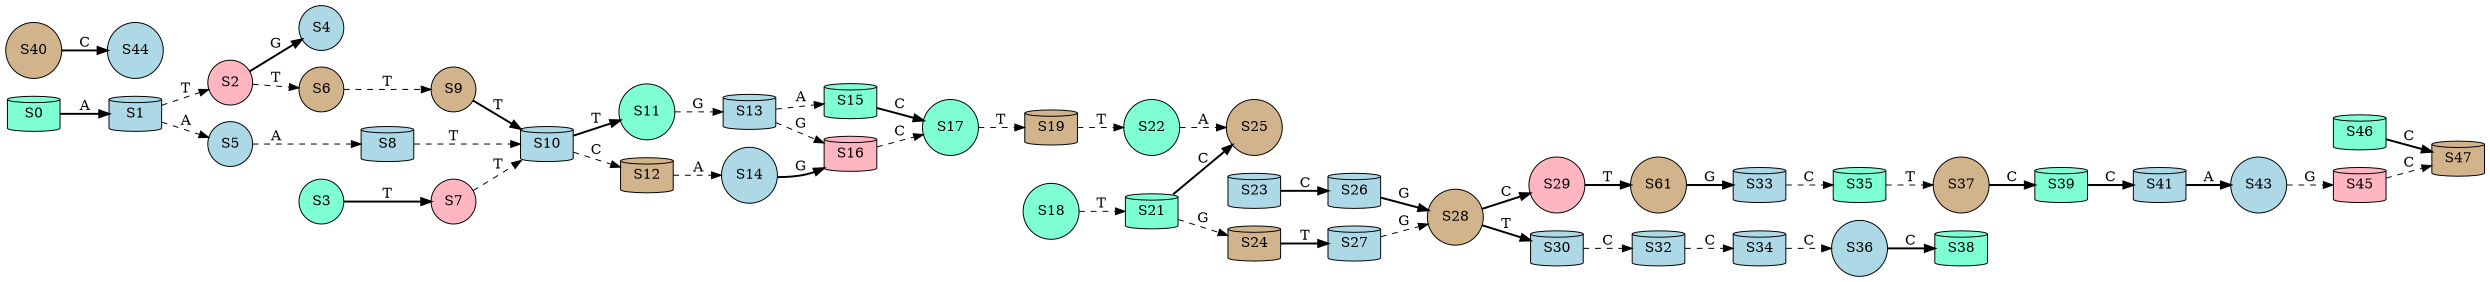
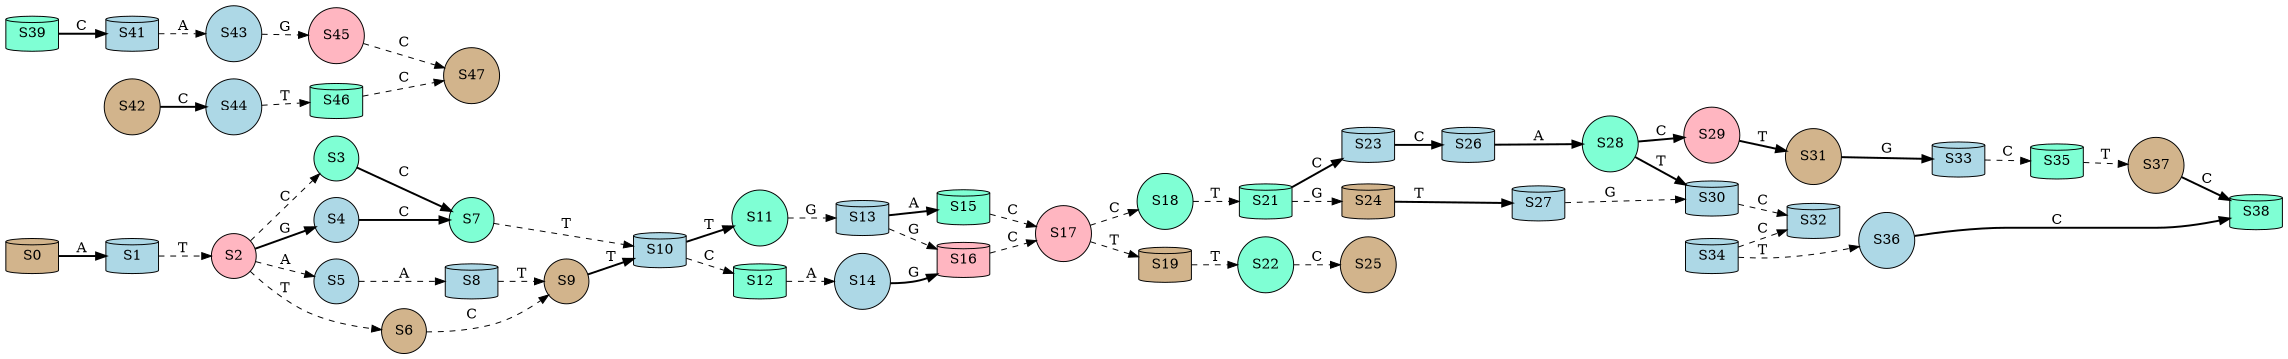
node "S40": label "S40" -> "S42"
edge "S6" -> "S9": label "T" -> "C"
edge "S44" -> "S46": added, label "T"
edge "S13" -> "S15": style dashed -> bold
edge "S15" -> "S17": style bold -> dashed
node "S0": fillcolor aquamarine -> tan
edge "S22" -> "S25": label "A" -> "C"
node "S17": fillcolor aquamarine -> lightpink
edge "S1" -> "S5": now "S2" -> "S5"
edge "S8" -> "S10": now "S8" -> "S9"
edge "S46" -> "S47": style bold -> dashed
node "S47": shape cylinder -> circle
edge "S21" -> "S25": now "S21" -> "S23"
node "S12": fillcolor tan -> aquamarine
node "S61": label "S61" -> "S31"
edge "S37" -> "S39": now "S37" -> "S38"
edge "S41" -> "S43": style bold -> dashed
node "S45": shape cylinder -> circle
edge "S3" -> "S7": label "T" -> "C"
edge "S26" -> "S28": label "G" -> "A"
node "S7": fillcolor lightpink -> aquamarine
edge "S2" -> "S3": added, label "C"
node "S28": fillcolor tan -> aquamarine
edge "S17" -> "S18": added, label "C"
edge "S4" -> "S7": added, label "C"
edge "S27" -> "S28": now "S27" -> "S30"
edge "S34" -> "S36": label "C" -> "T"
edge "S32" -> "S34": reversed
